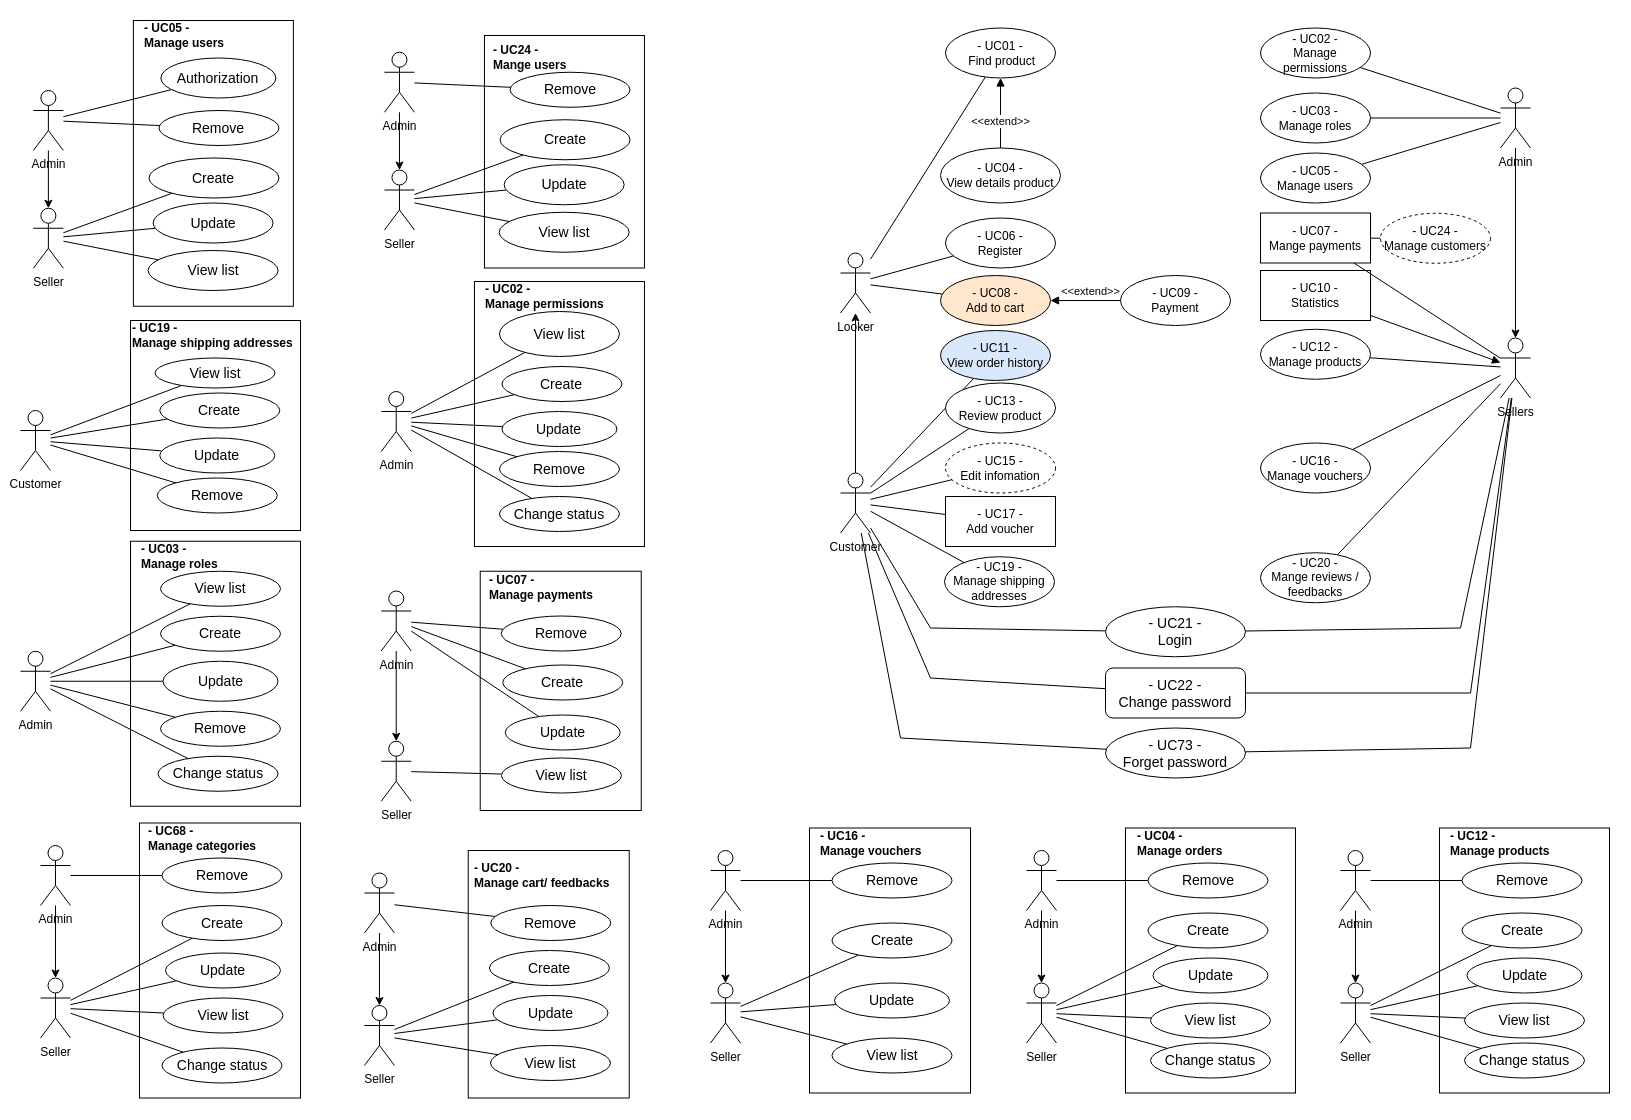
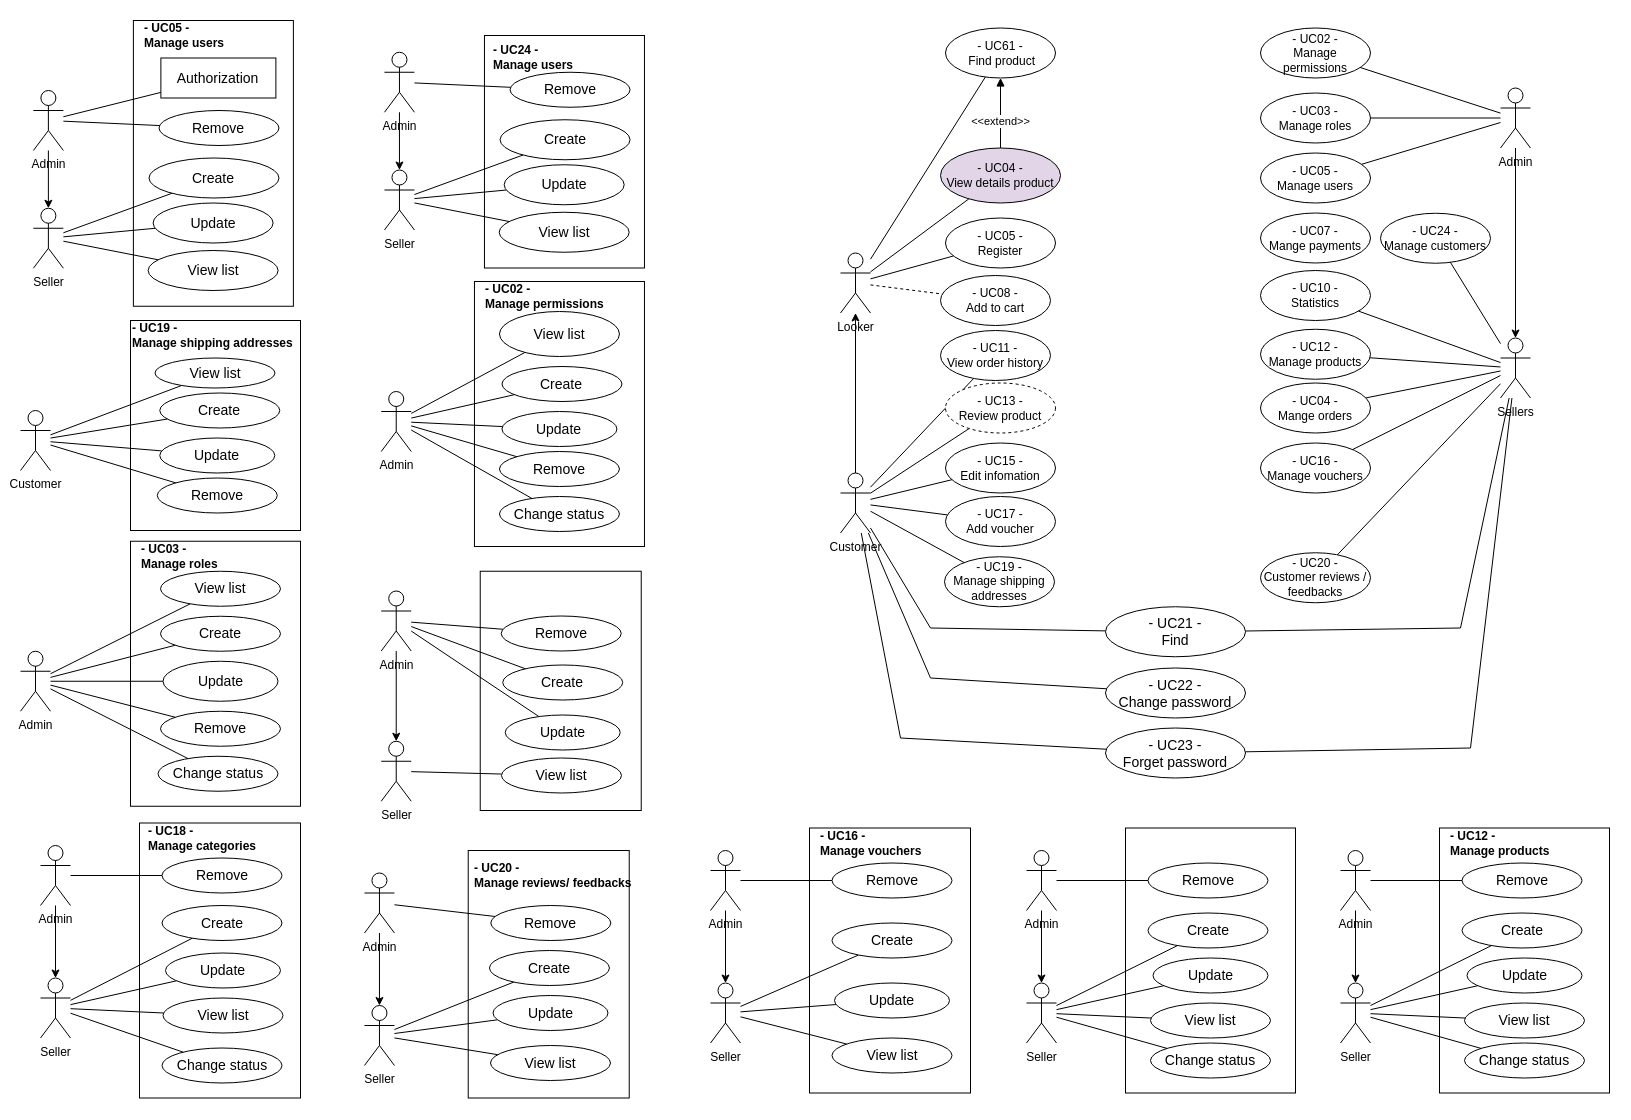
node "- UC01 - Find product": label "- UC01 - Find product" -> "- UC61 - Find product"
node "- UC24 - Mange users": label "- UC24 - Mange users" -> "- UC24 - Manage users"
node "Authorization": shape ellipse -> rectangle
node "- UC04 - View details product": fillcolor #ffffff -> #e1d5e7
edge "- UC04 - View details product" -- "Looker": added
node "- UC07 - Mange payments": shape rectangle -> ellipse
edge "- UC07 - Mange payments" -- "- UC24 - Manage customers": now "Sellers" -- "- UC24 - Manage customers"
node "- UC24 - Manage customers": style dashed -> solid
node "- UC06 - Register": label "- UC06 - Register" -> "- UC05 - Register"
edge "Looker" -- "- UC08 - Add to cart": style solid -> dashed
node "- UC10 - Statistics": shape rectangle -> ellipse
node "- UC08 - Add to cart": fillcolor #ffe6cc -> #ffffff
edge "- UC09 - Payment" -> "- UC08 - Add to cart": removed, label "<<extend>>"
node "- UC09 - Payment": removed
edge "- UC07 - Mange payments" -- "Sellers": removed
node "- UC11 - View order history": fillcolor #dae8fc -> #ffffff
edge "- UC10 - Statistics" -> "Sellers": arrowhead block -> none
edge "Sellers" -- "- UC04 - Mange orders": added
node "- UC13 - Review product": style solid -> dashed
node "- UC04 - Mange orders": added
node "- UC15 - Edit infomation": style dashed -> solid
node "- UC17 - Add voucher": shape rectangle -> ellipse
node "- UC20 - Mange reviews / feedbacks": label "- UC20 - Mange reviews / feedbacks" -> "- UC20 - Customer reviews / feedbacks"
node "- UC07 - Manage payments": removed
node "- UC21 - Login": label "- UC21 - Login" -> "- UC21 - Find"
node "- UC22 - Change password": shape rounded rectangle -> ellipse
edge "Sellers" -- "- UC22 - Change password": removed
node "- UC73 - Forget password": label "- UC73 - Forget password" -> "- UC23 - Forget password"
node "- UC68 - Manage categories": label "- UC68 - Manage categories" -> "- UC18 - Manage categories"
node "- UC04 - Manage orders": removed
node "- UC20 - Manage cart/ feedbacks": label "- UC20 - Manage cart/ feedbacks" -> "- UC20 - Manage reviews/ feedbacks"
